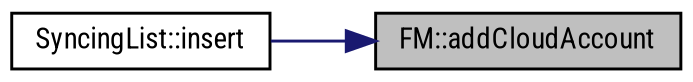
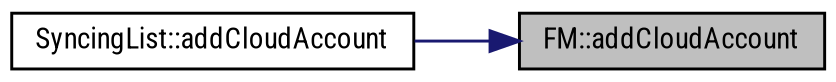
node "SyncingList::insert": label "SyncingList::insert" -> "SyncingList::addCloudAccount"
